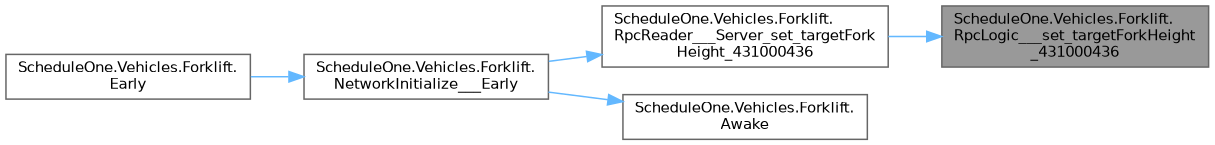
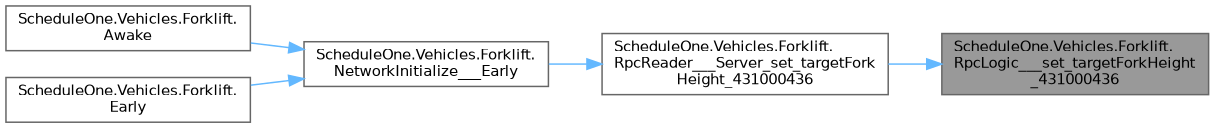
edge "ScheduleOne.Vehicles.Forklift. NetworkInitialize___Early" -> "ScheduleOne.Vehicles.Forklift. Awake": reversed
